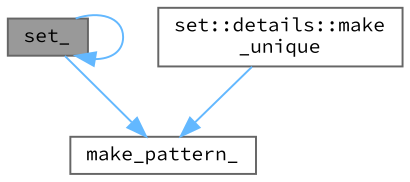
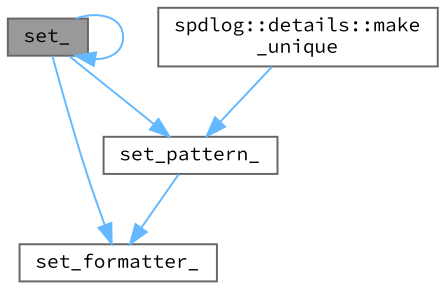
node "set::details::make _unique": label "set::details::make _unique" -> "spdlog::details::make _unique"
node "make_pattern_": label "make_pattern_" -> "set_pattern_"
node "set_formatter_": added
